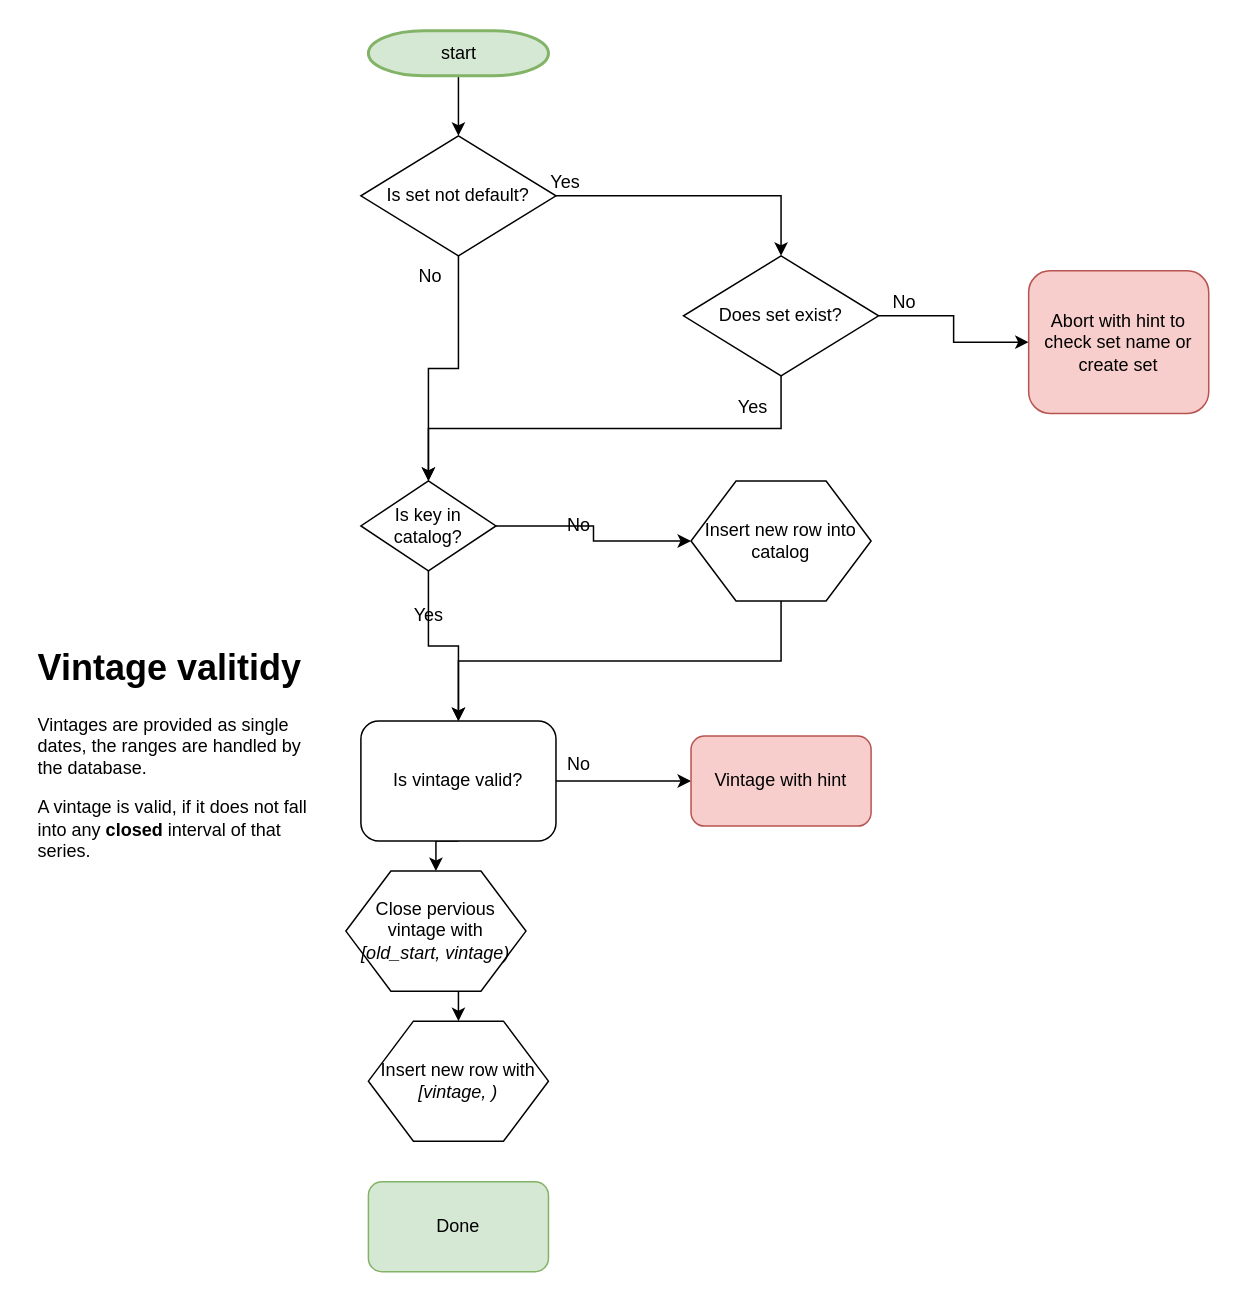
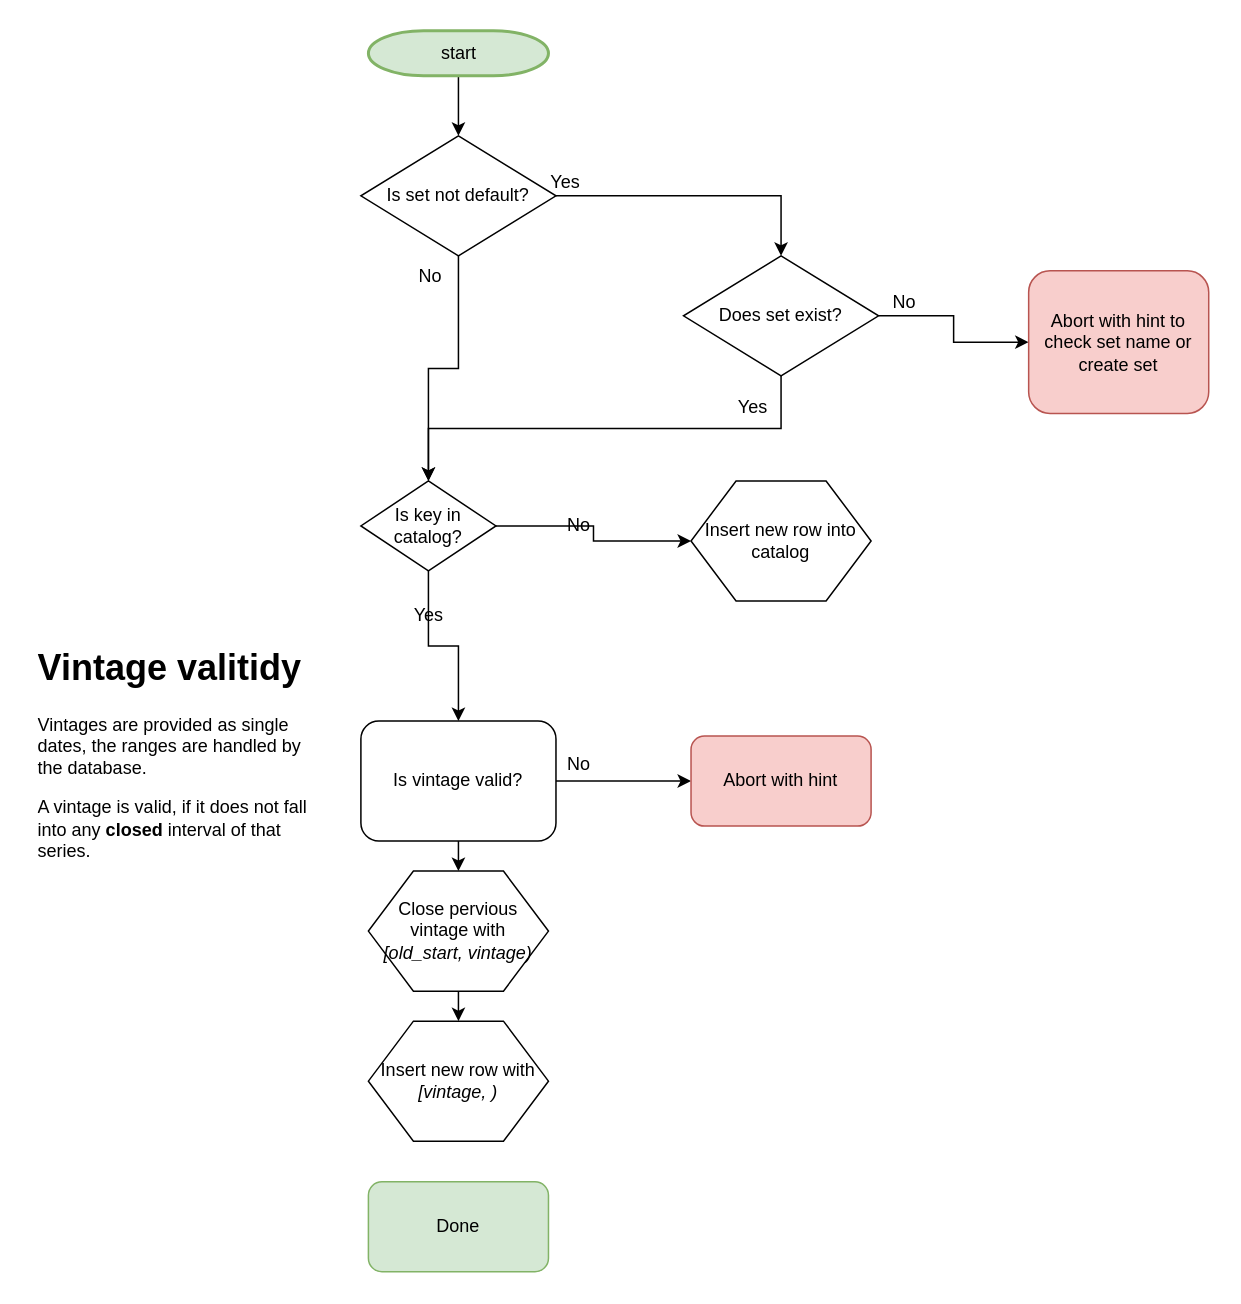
edge "Insert new row into catalog" -> "Is vintage valid?": removed
node "Vintage with hint": label "Vintage with hint" -> "Abort with hint"
node "Close pervious vintage with [old_start, vintage)": moved (436, 931) -> (458, 931)
